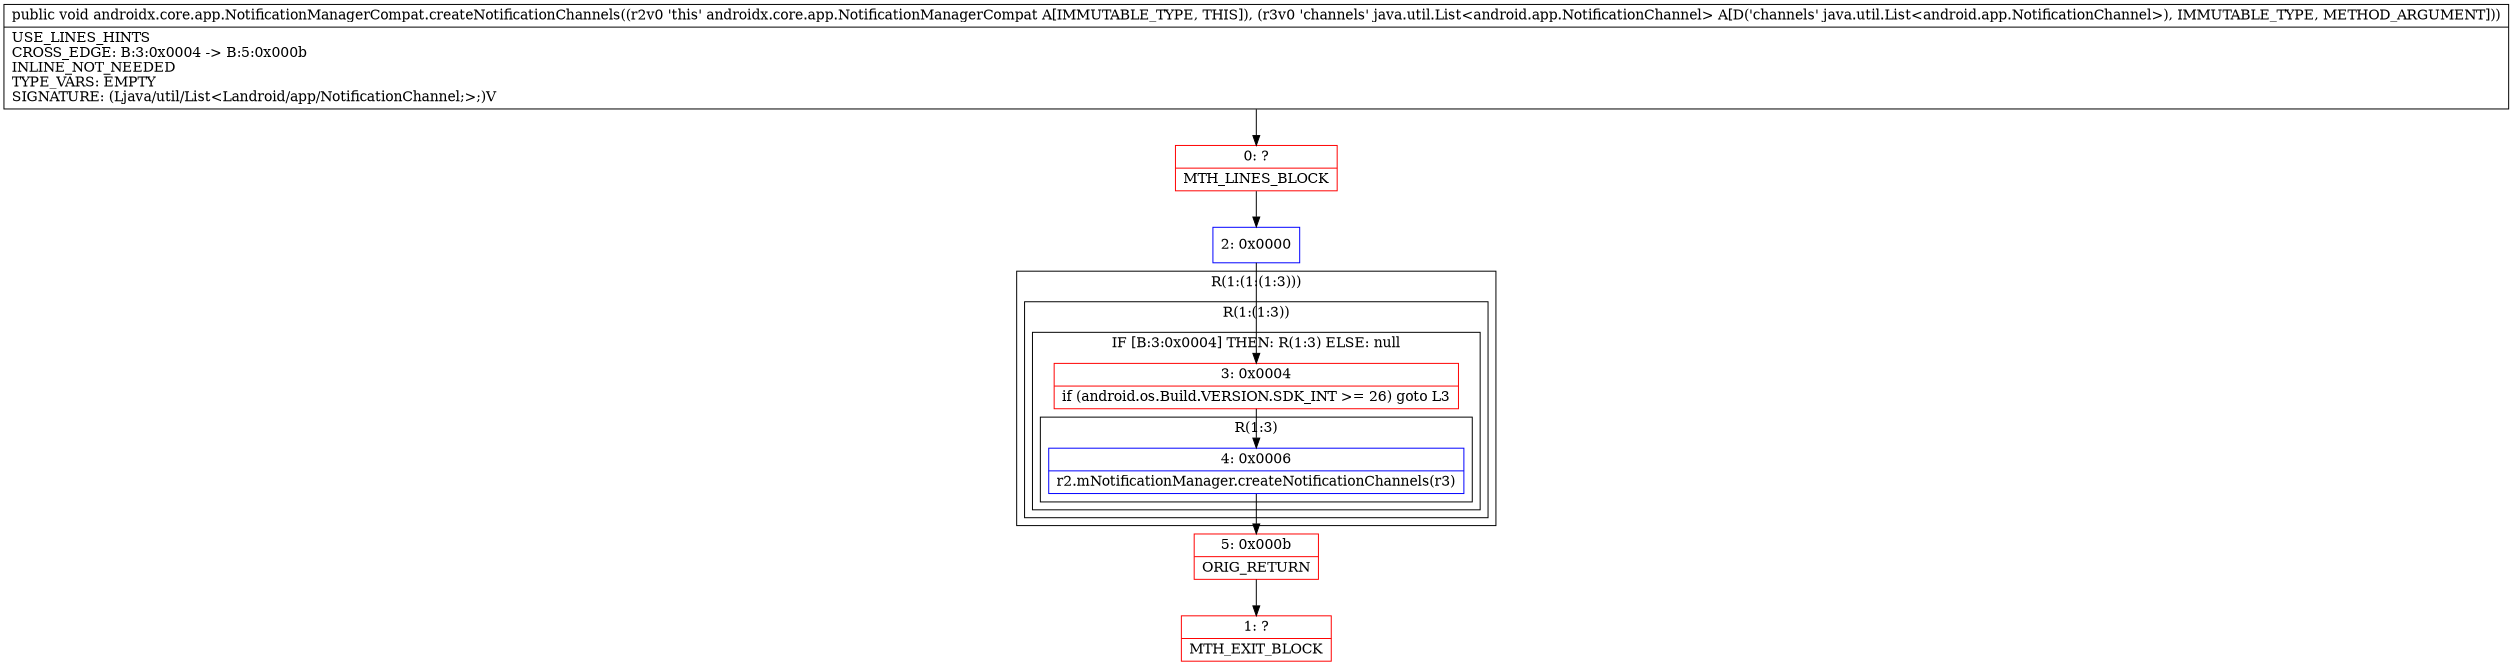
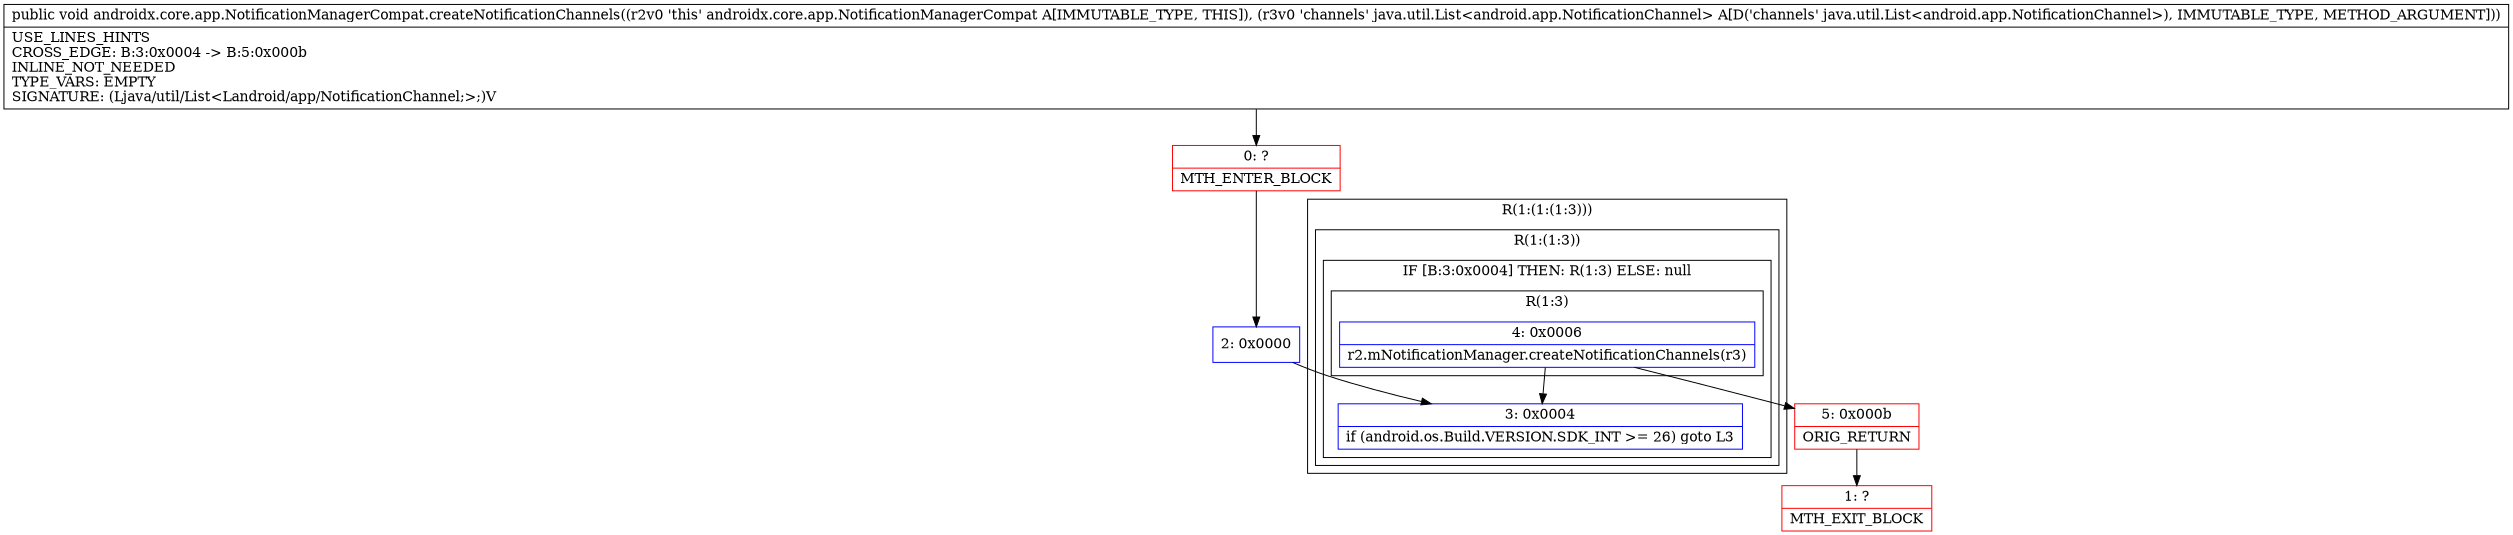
node "0: ?": text "MTH_LINES_BLOCK" -> "MTH_ENTER_BLOCK"
node "3: 0x0004": color red -> blue
edge "3: 0x0004" -> "4: 0x0006": reversed
